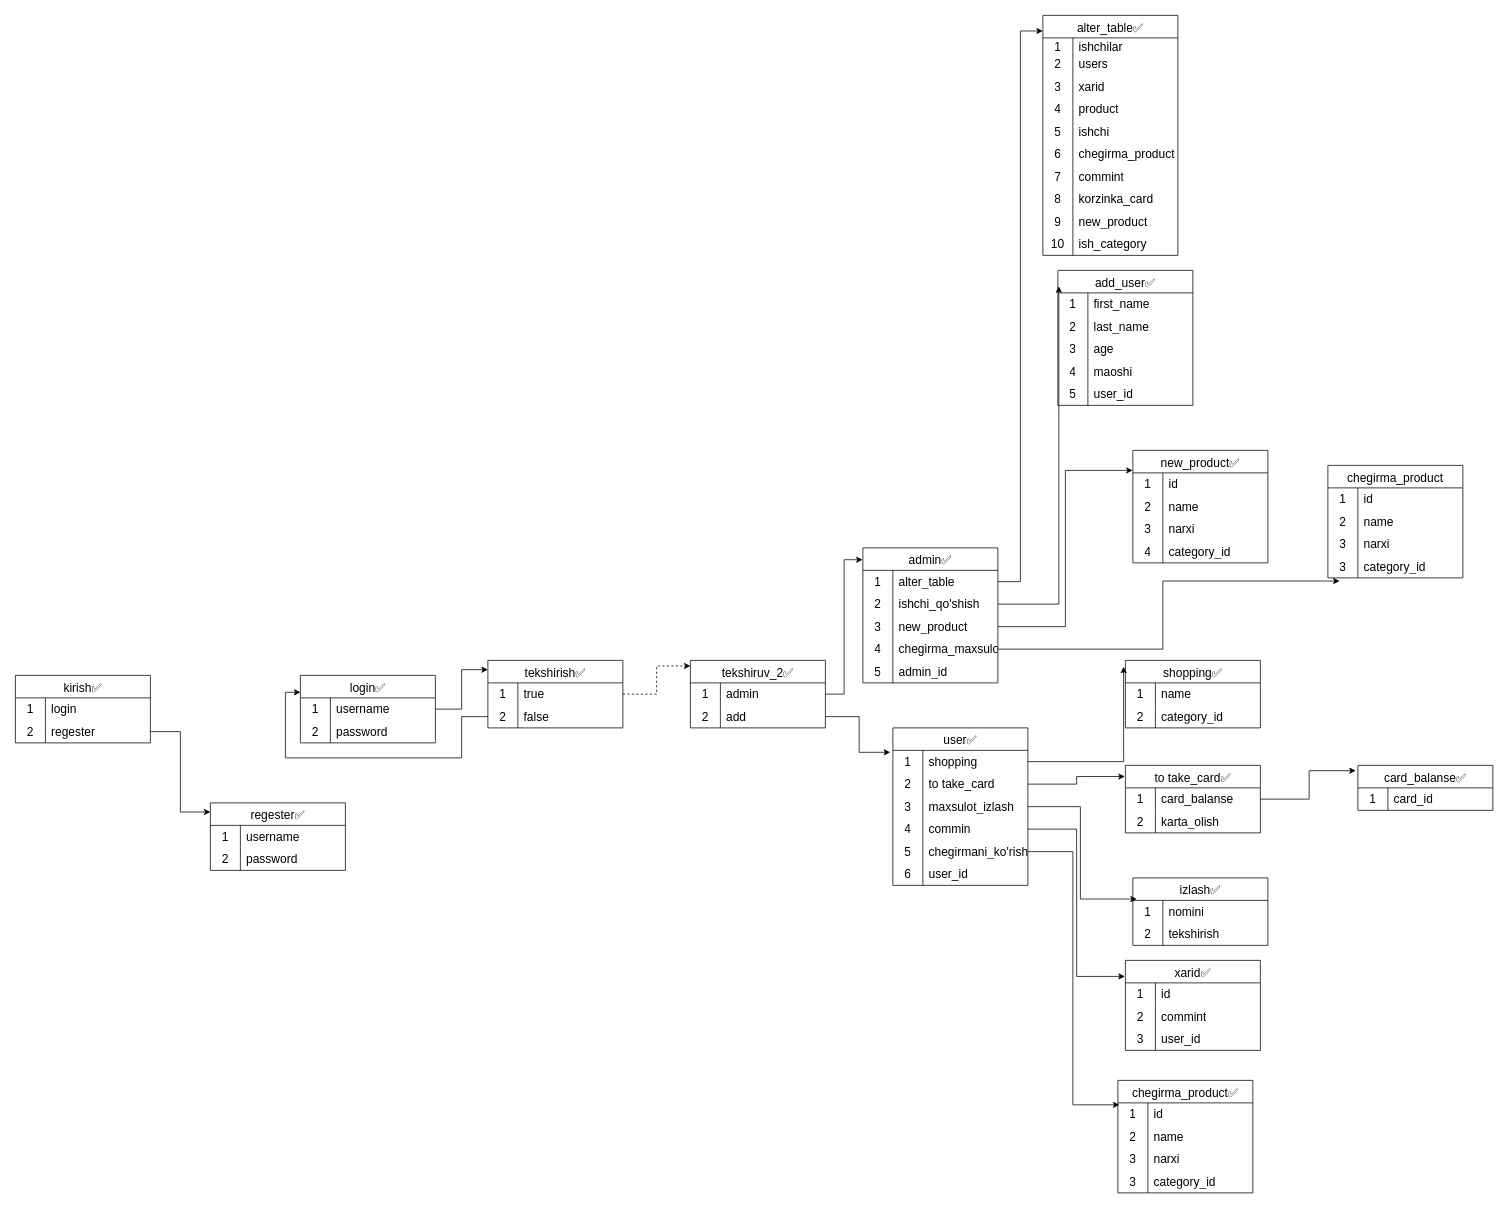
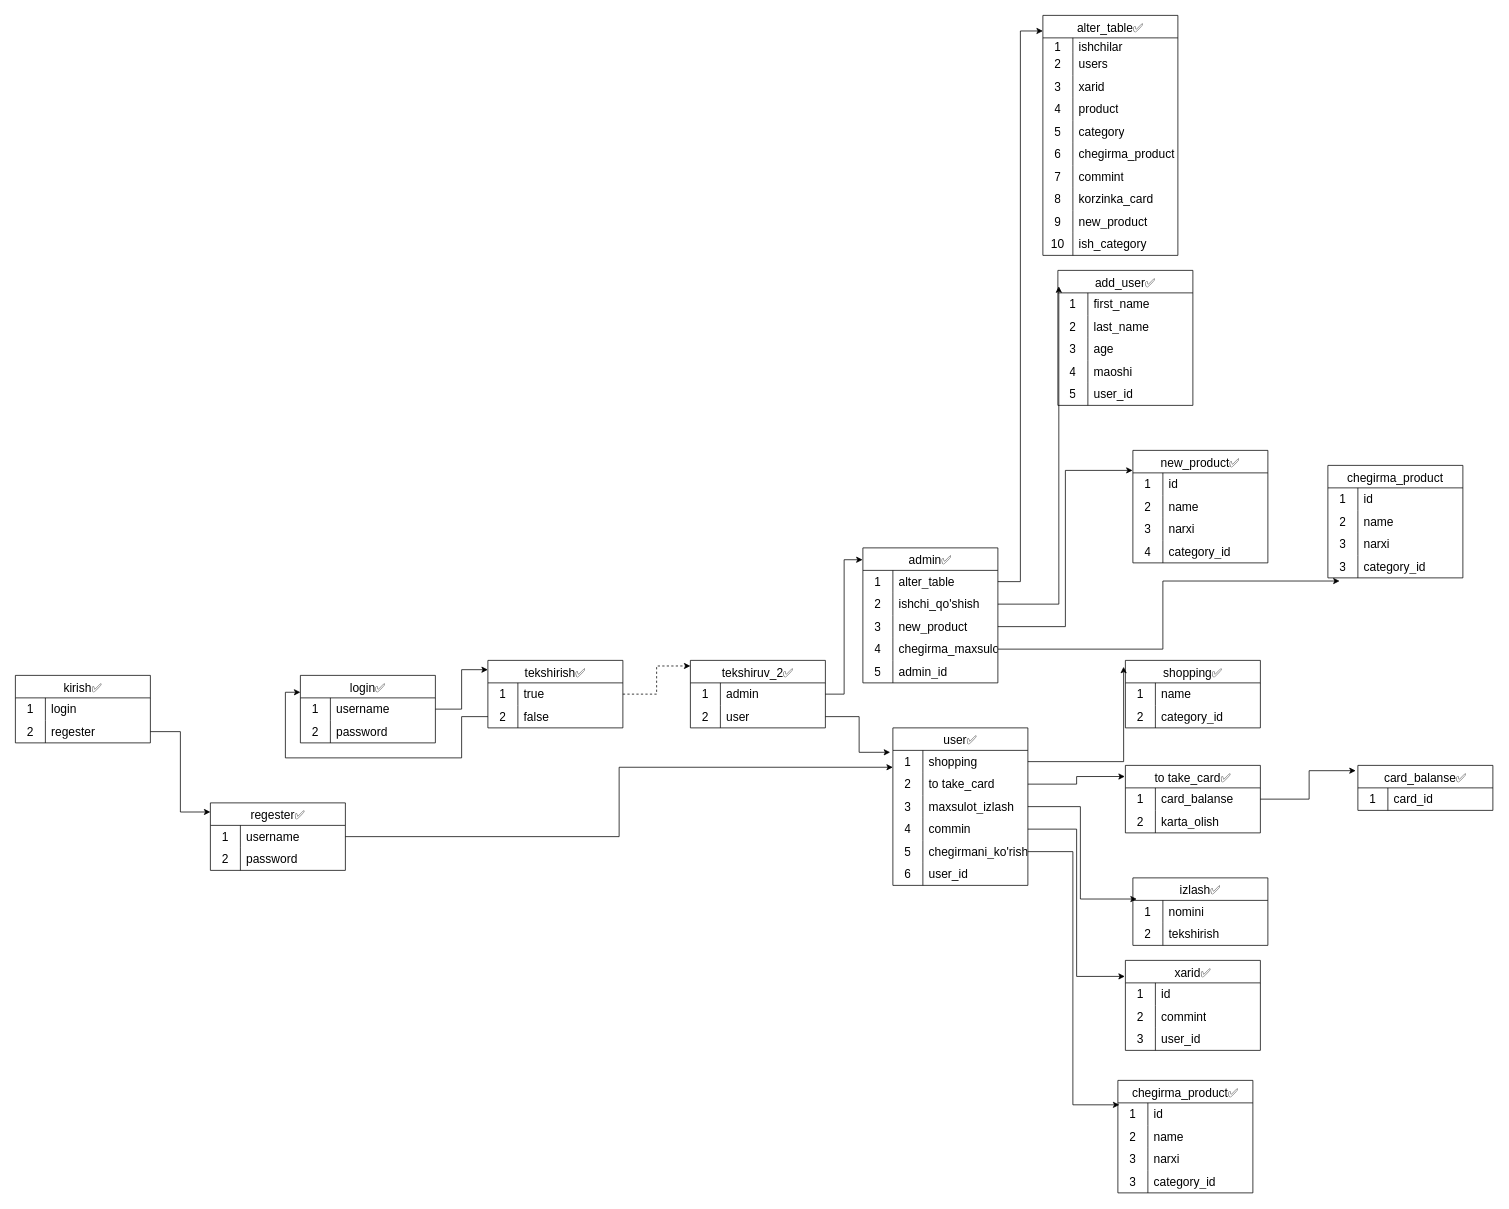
node "ishchi": label "ishchi" -> "category"
node "add": label "add" -> "user"
edge "regester✅" -> "user✅": added
